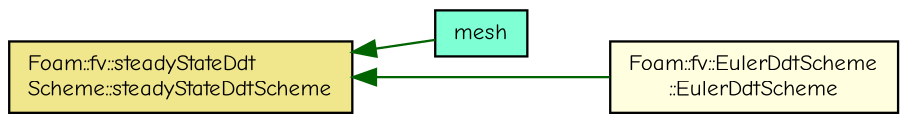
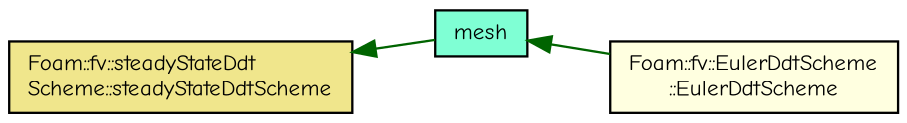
edge "Foam::fv::EulerDdtScheme ::EulerDdtScheme" -> "Foam::fv::steadyStateDdt Scheme::steadyStateDdtScheme": now "Foam::fv::EulerDdtScheme ::EulerDdtScheme" -> "mesh"
